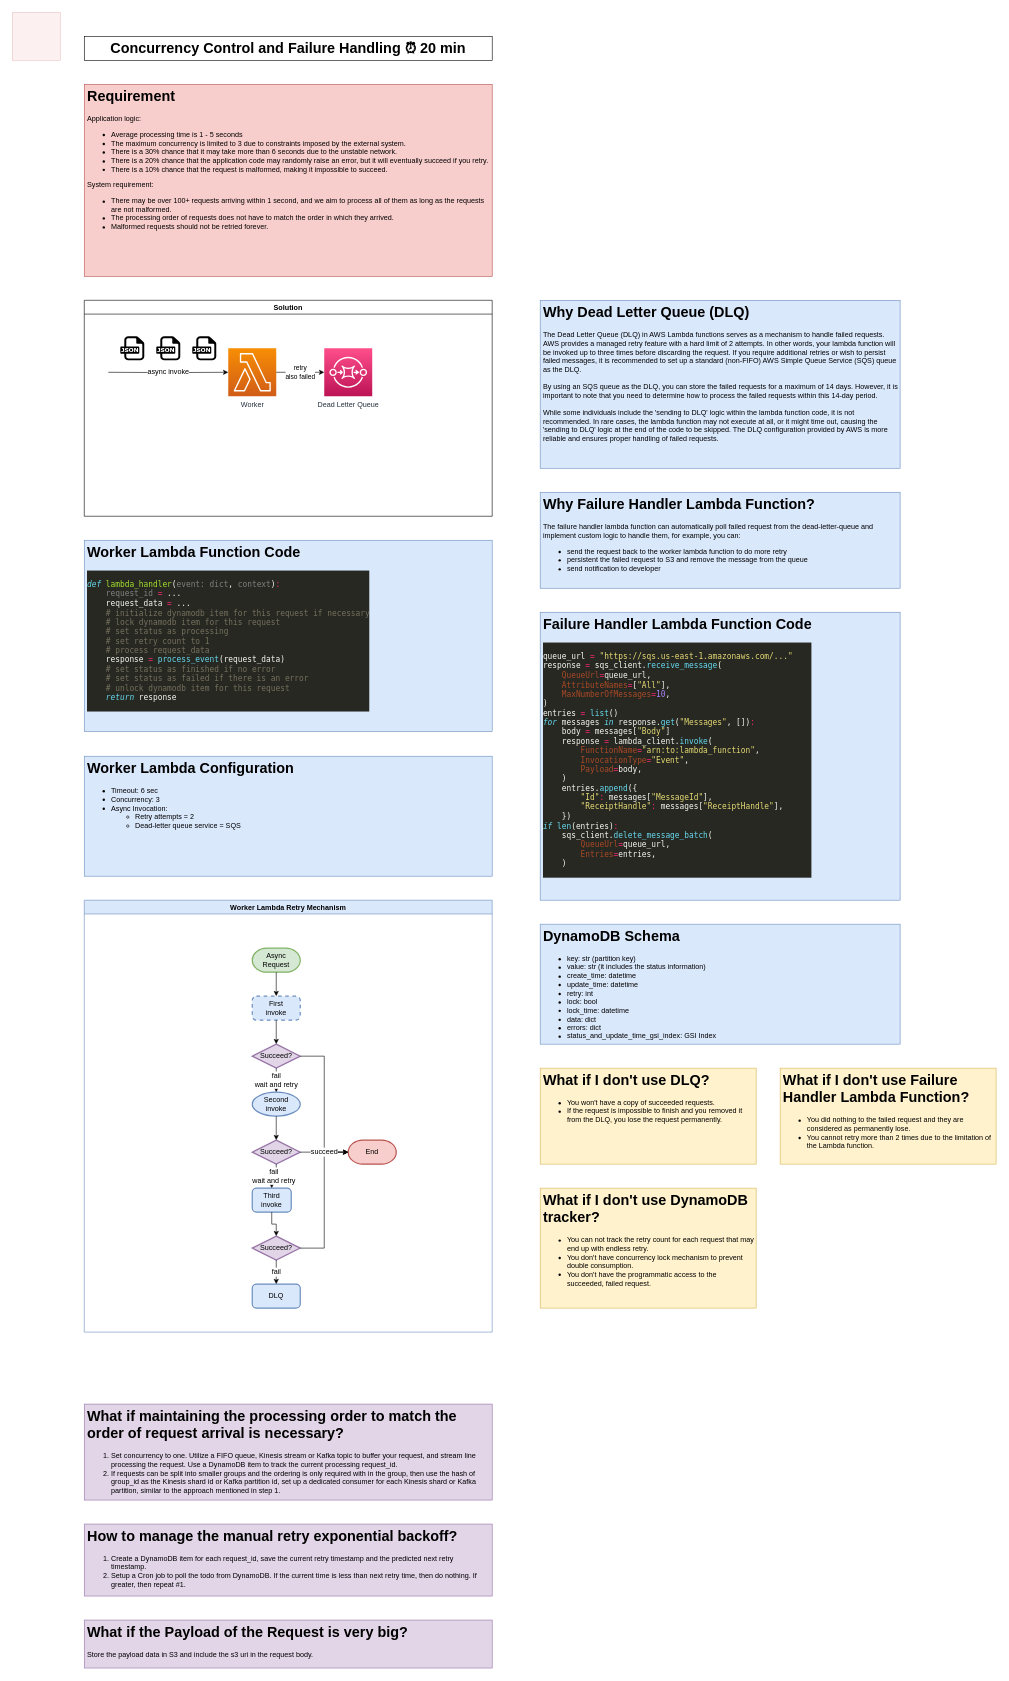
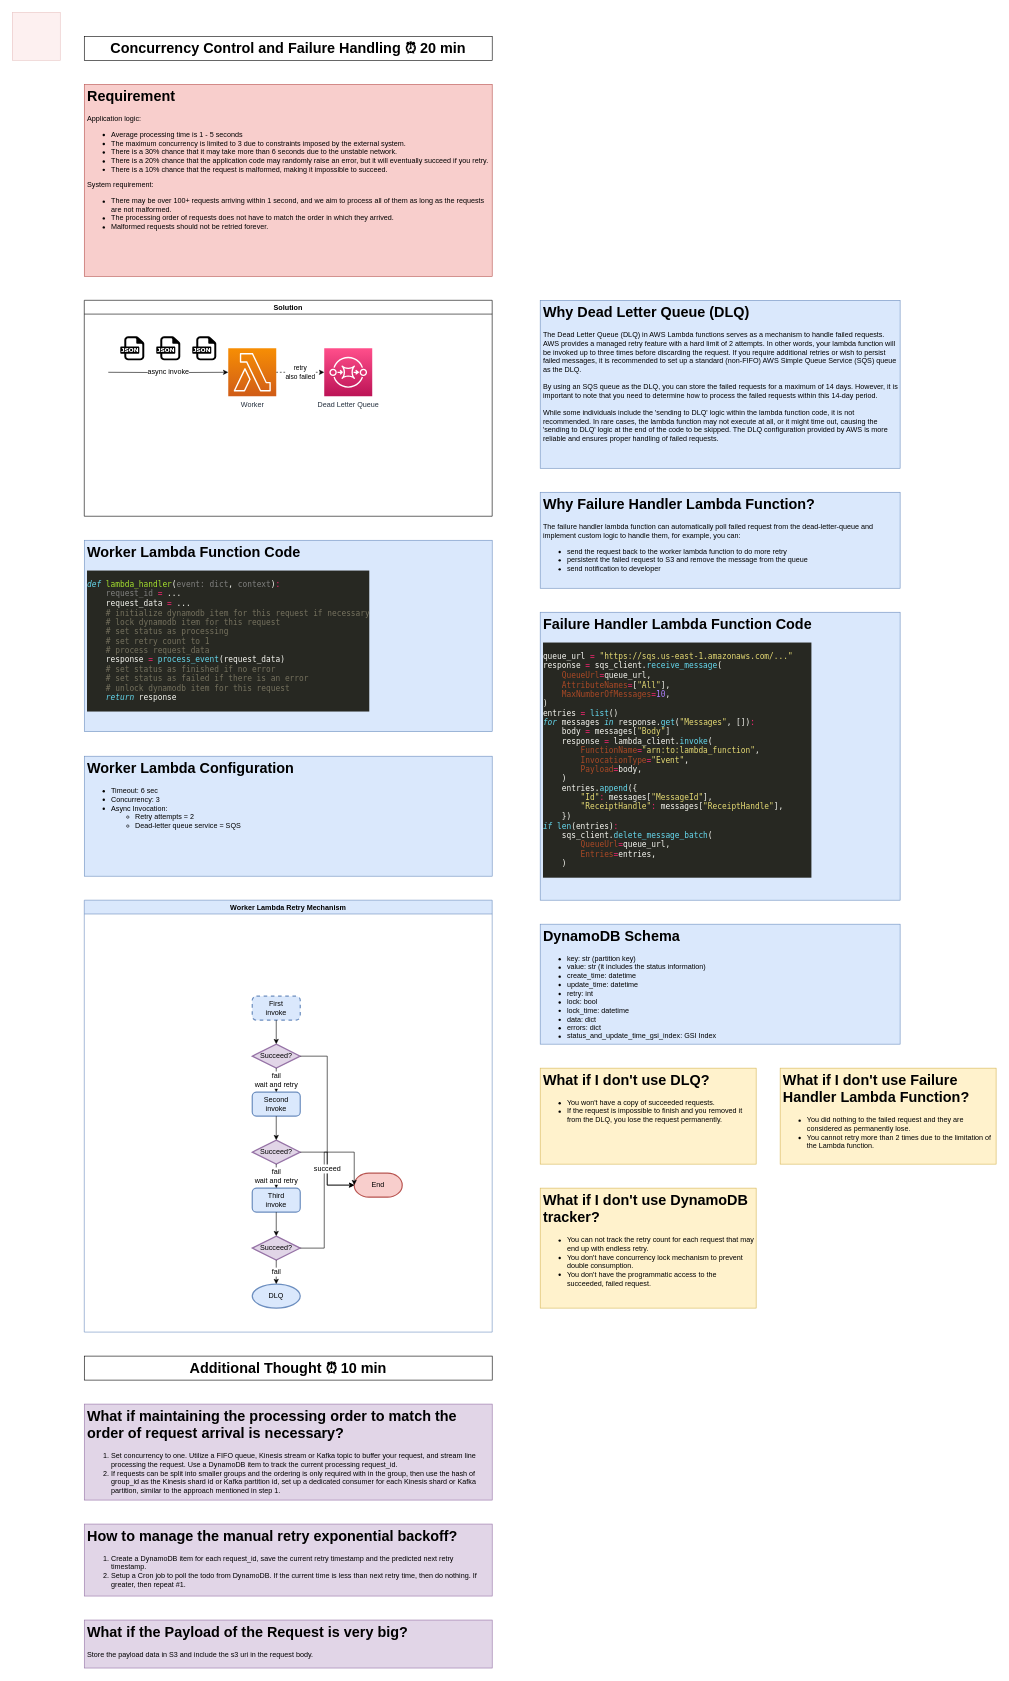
edge "Worker" -> "Dead Letter Queue": style solid -> dashed
node "Async Request": removed
edge "Async Request" -> "First invoke": removed
node "Second invoke": shape ellipse -> rounded rectangle
node "End": moved (372, 1152) -> (378, 1185)
node "Third invoke": size 39x24 -> 48x24
node "DLQ": shape rounded rectangle -> ellipse
node "Additional Thought ⏰ 10 min": added
